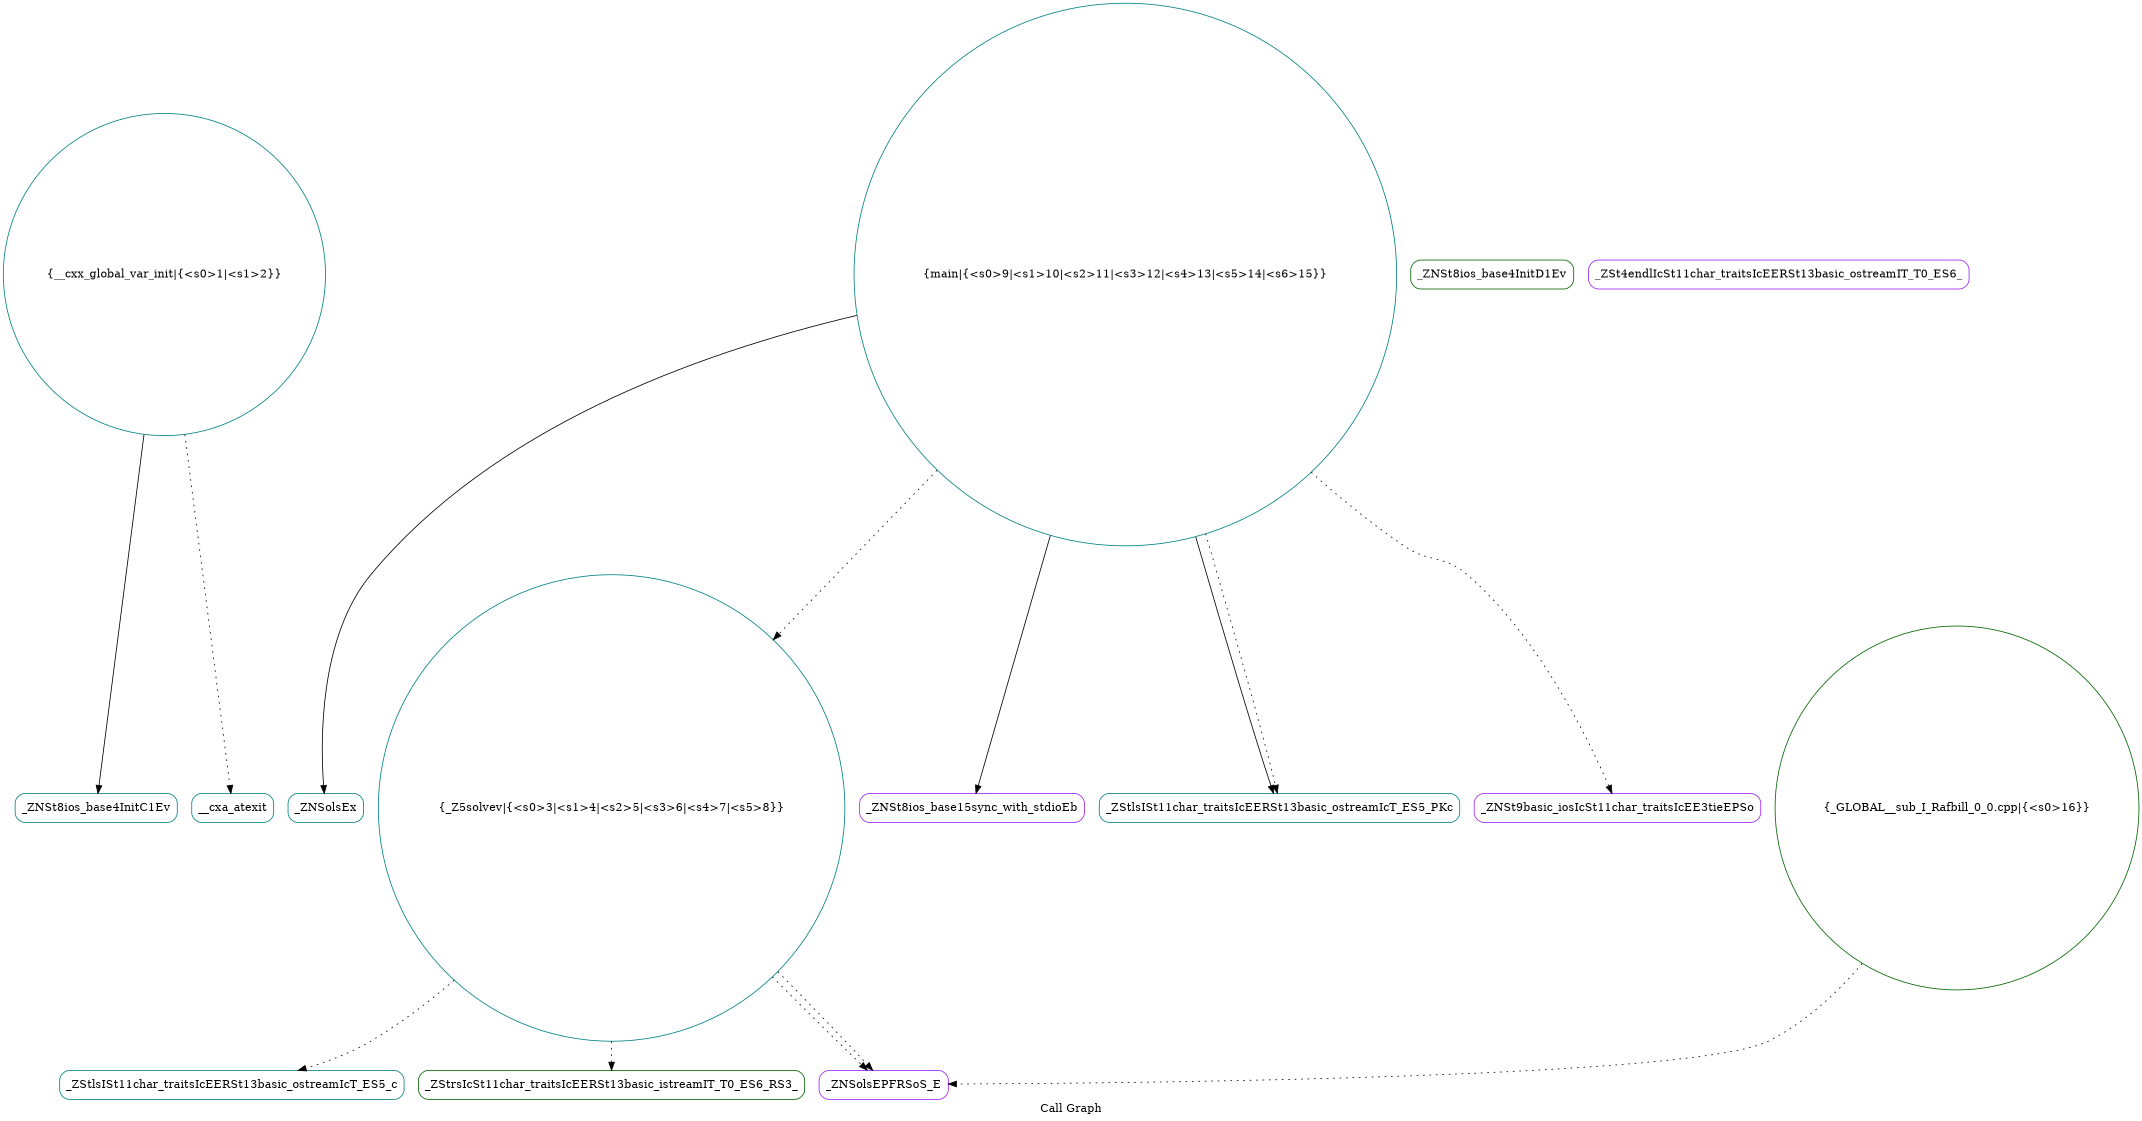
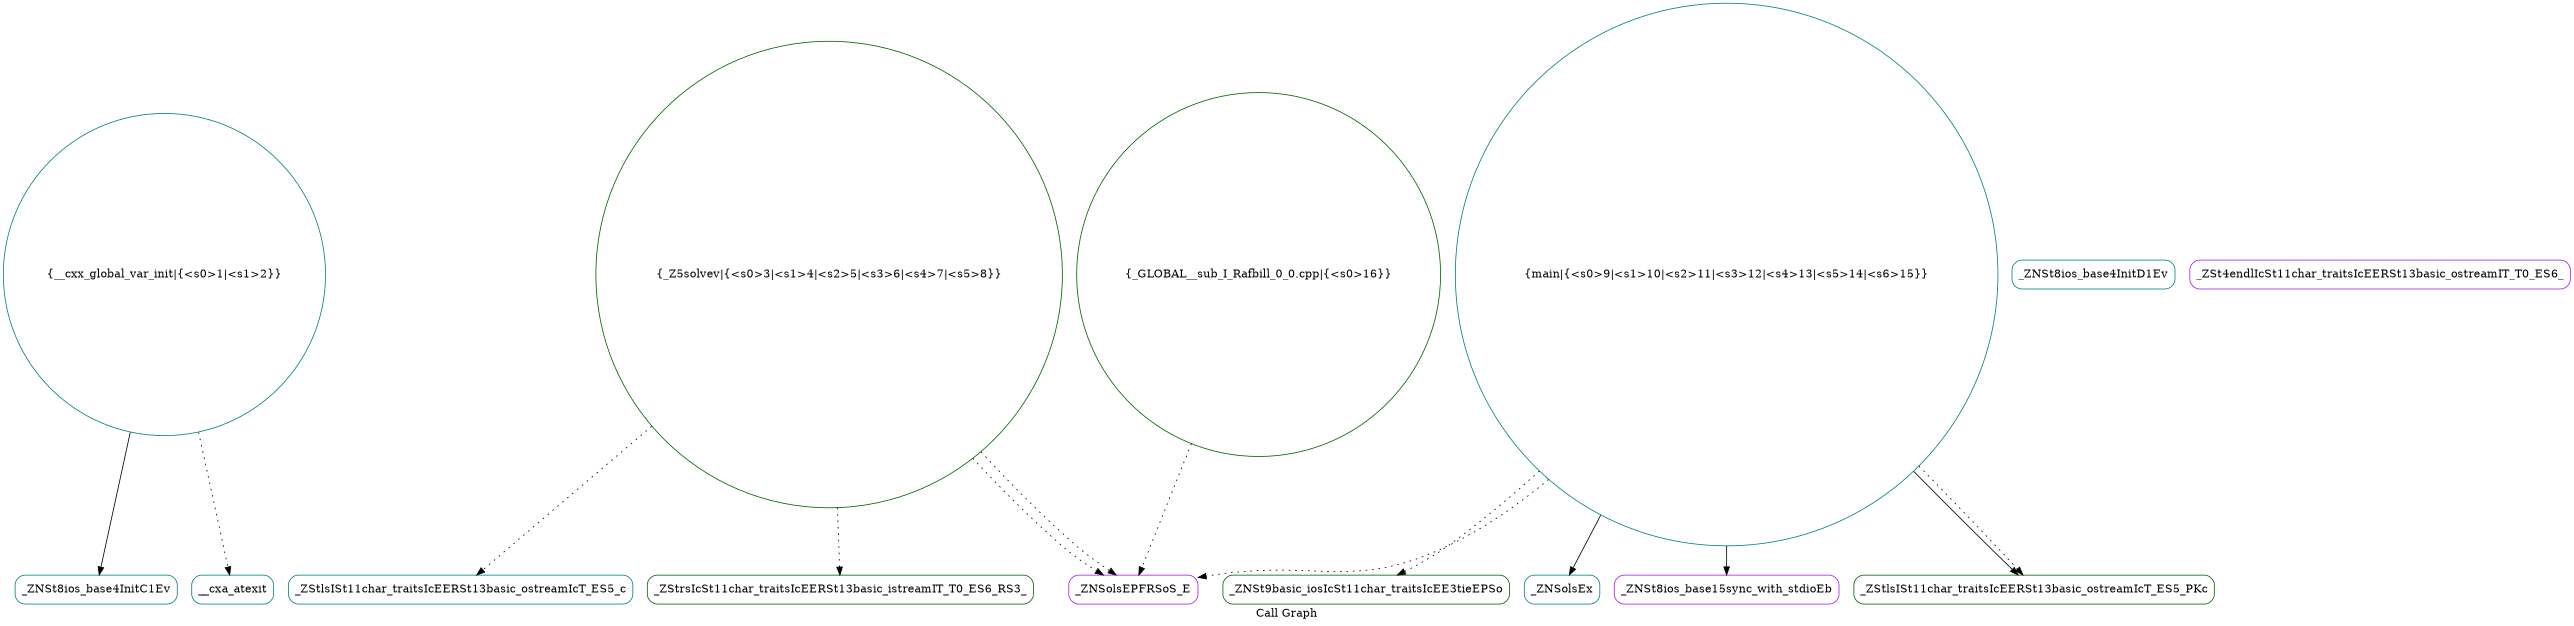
node "_ZNSt8ios_base4InitD1Ev": color darkgreen -> teal
edge "{main|{<s0>9|<s1>10|<s2>11|<s3>12|<s4>13|<s5>14|<s6>15}}" -> "{_Z5solvev|{<s0>3|<s1>4|<s2>5|<s3>6|<s4>7|<s5>8}}": now "{main|{<s0>9|<s1>10|<s2>11|<s3>12|<s4>13|<s5>14|<s6>15}}" -> "_ZNSolsEPFRSoS_E"
node "{_Z5solvev|{<s0>3|<s1>4|<s2>5|<s3>6|<s4>7|<s5>8}}": color teal -> darkgreen
node "_ZStlsISt11char_traitsIcEERSt13basic_ostreamIcT_ES5_PKc": color teal -> darkgreen
node "_ZNSt9basic_iosIcSt11char_traitsIcEE3tieEPSo": color purple -> darkgreen
